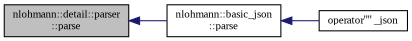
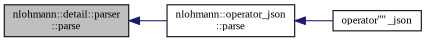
node "nlohmann::basic_json ::parse": label "nlohmann::basic_json ::parse" -> "nlohmann::operator_json ::parse"
